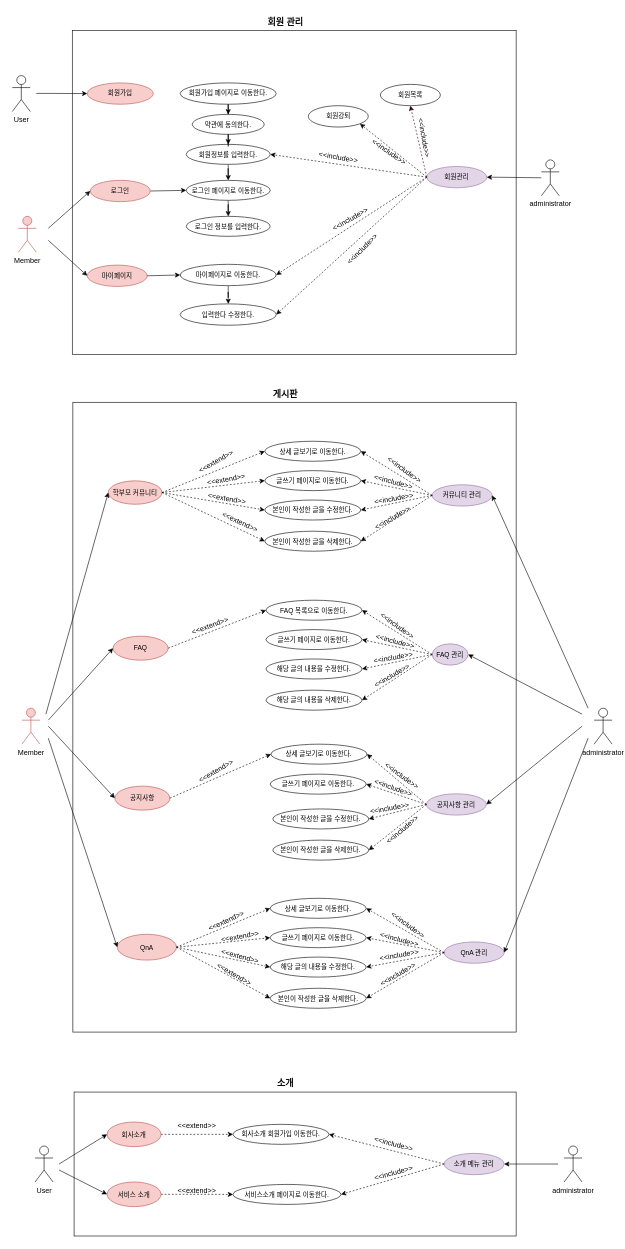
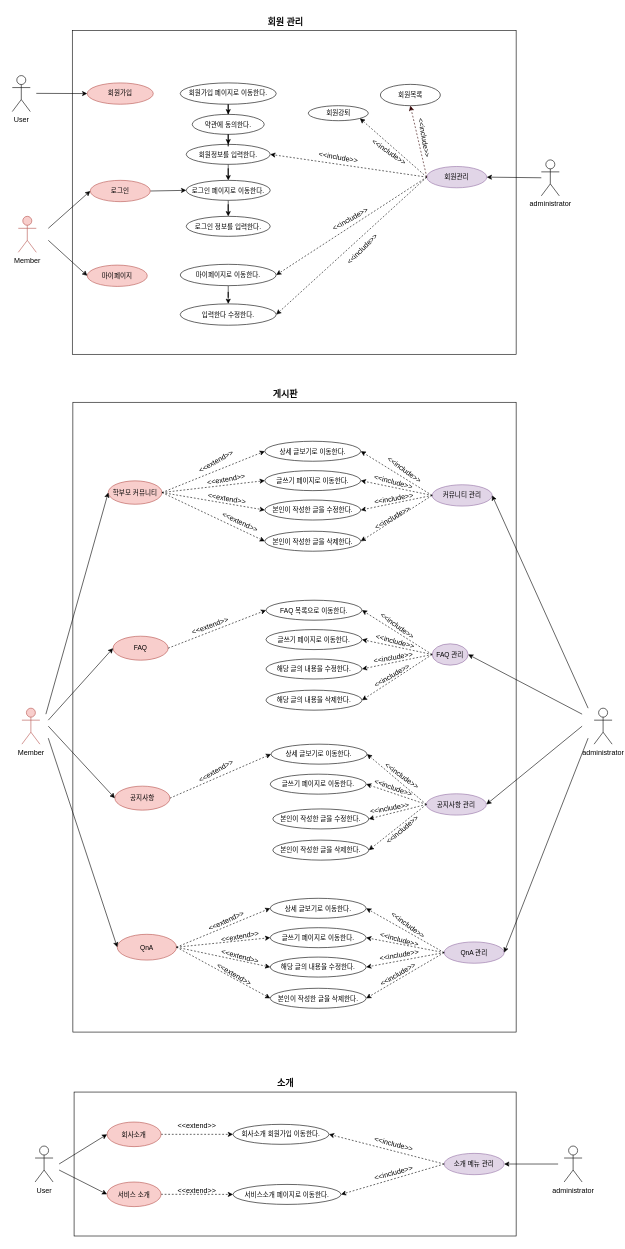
node "회원강퇴": size 60x21 -> 60x15
edge "마이페이지" -> "마이페이지로 이동한다.": removed
